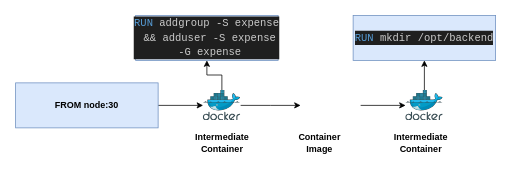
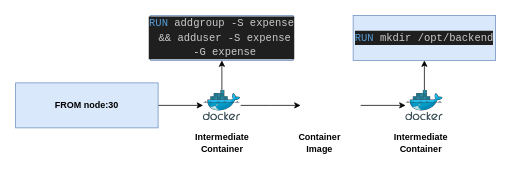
node "RUN addgroup -S expense && adduser -S expense -G expense": moved (207, 38) -> (222, 38)
